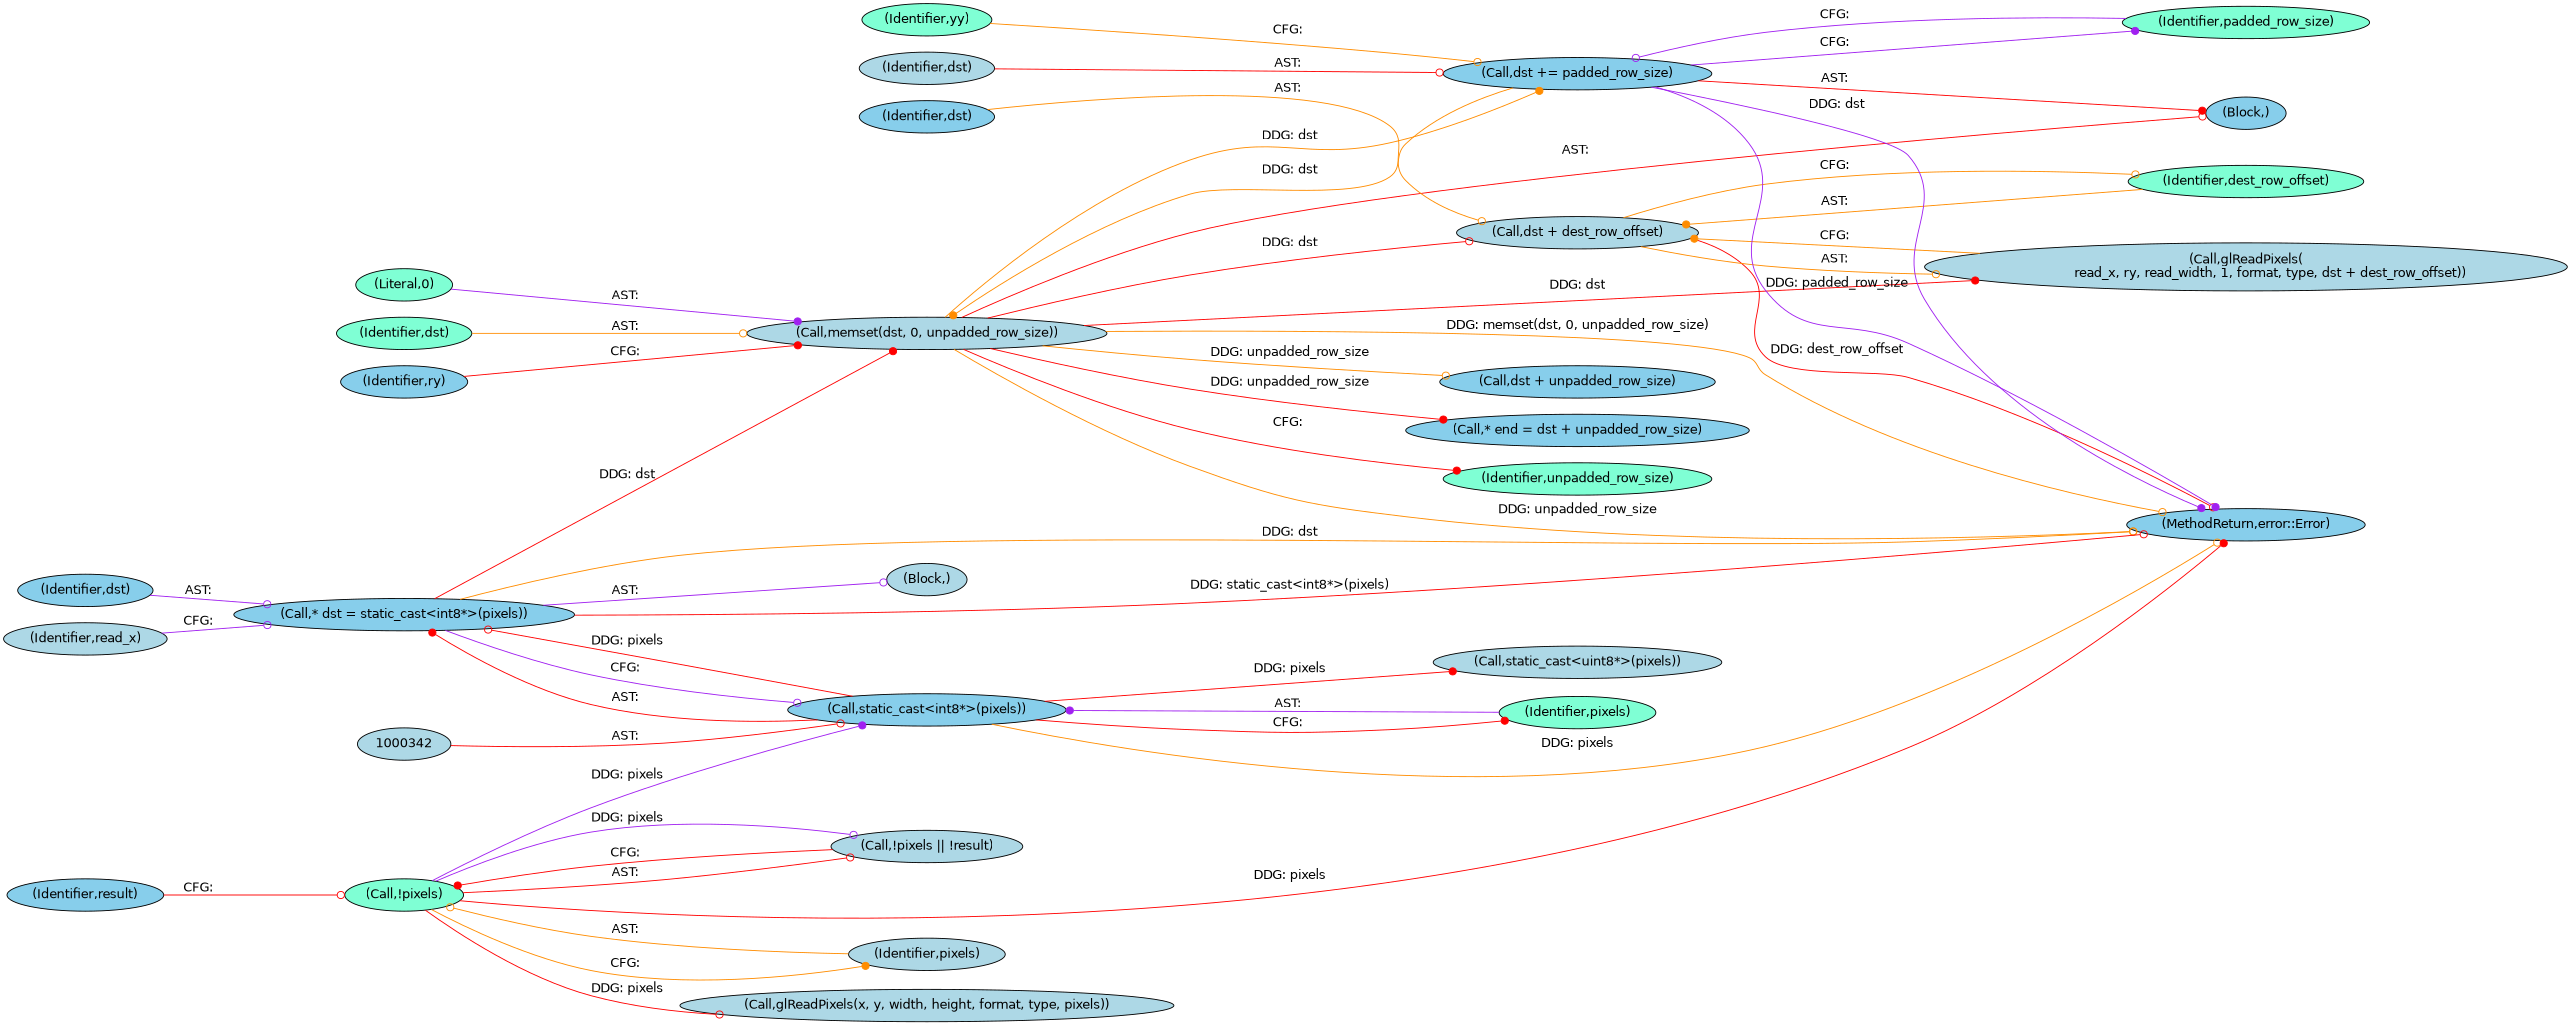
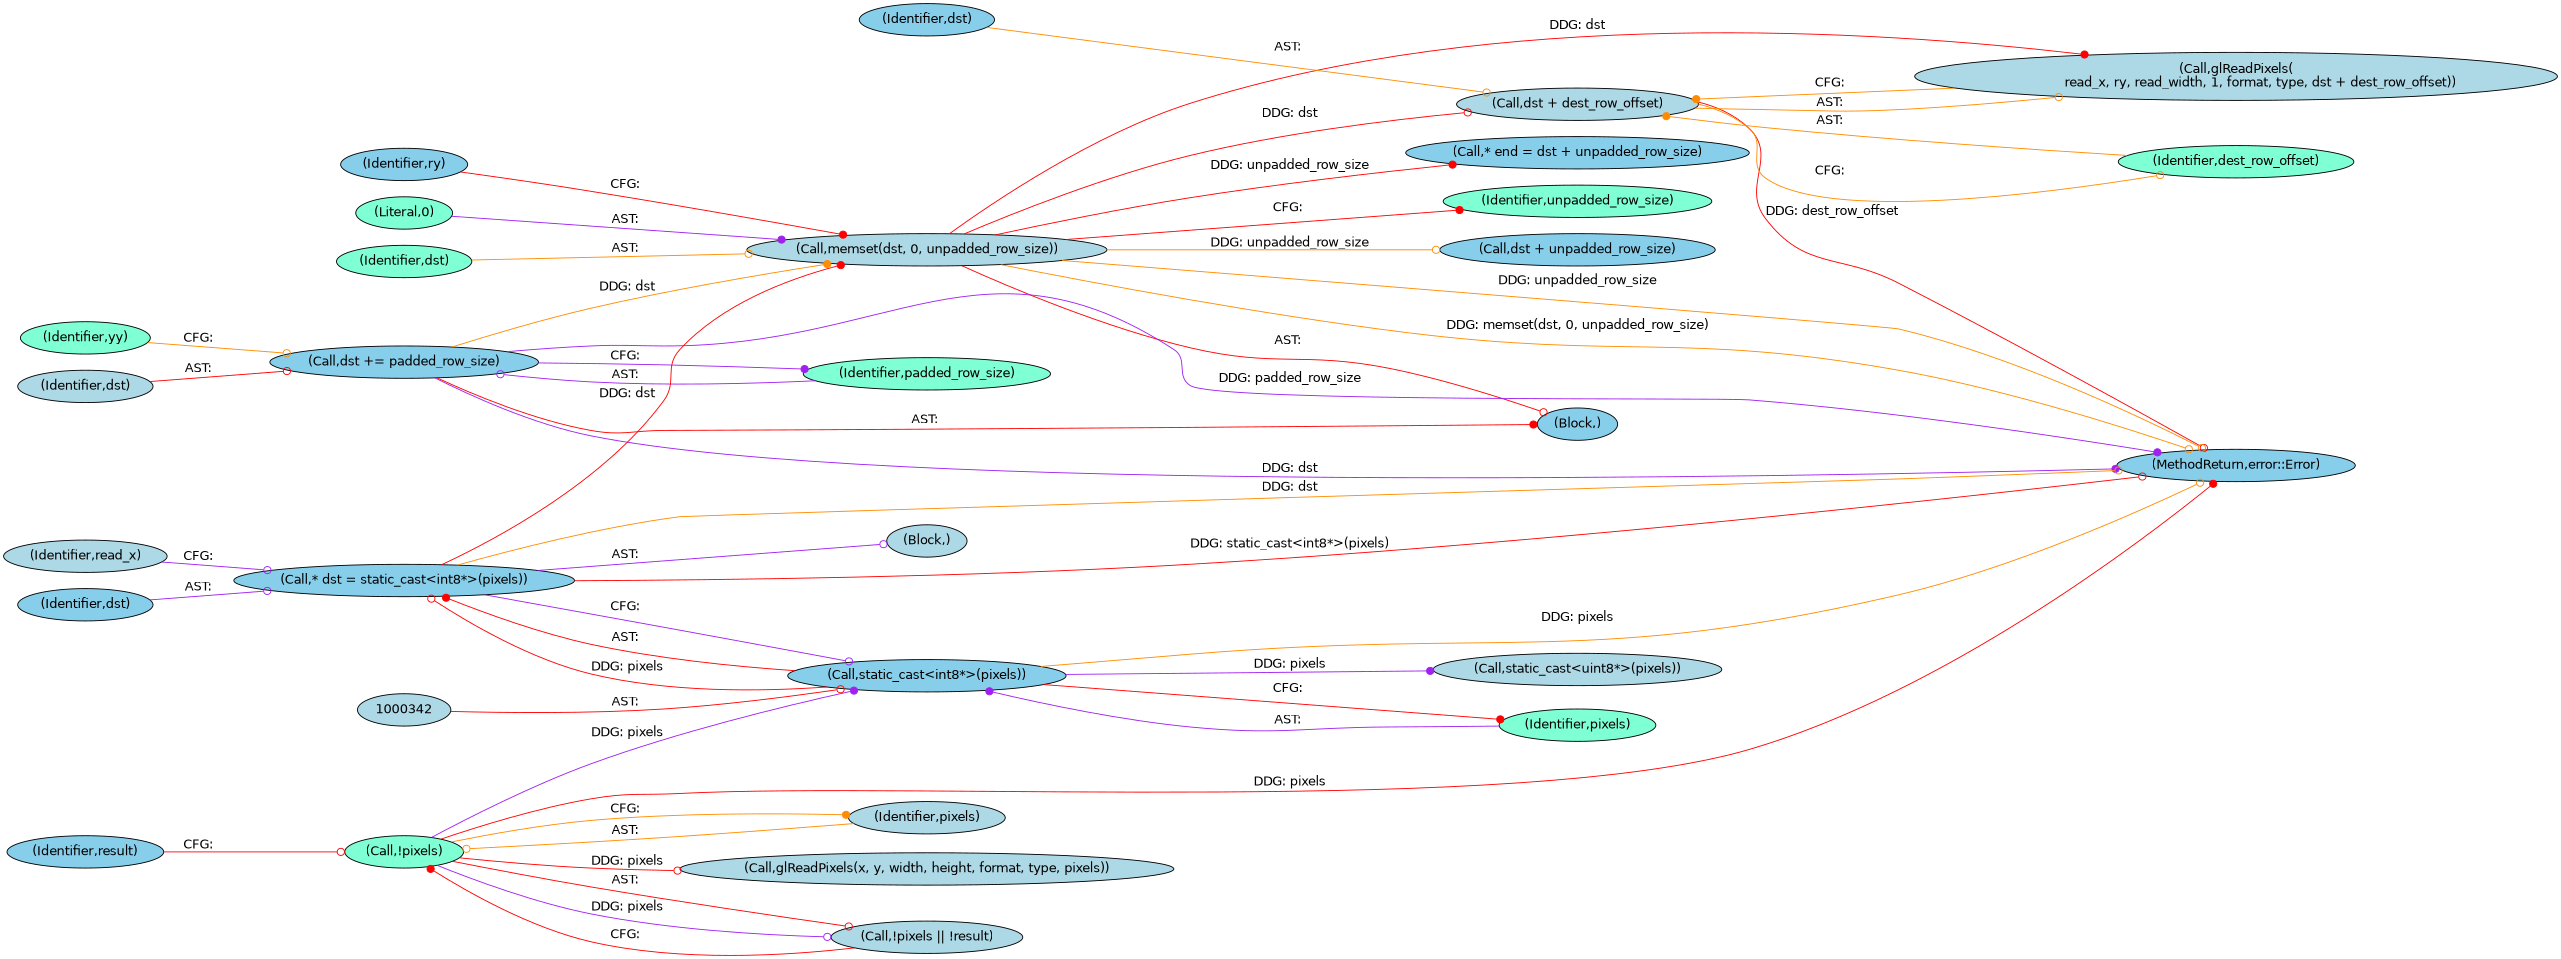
edge "(Identifier,padded_row_size)" -> "(Call,dst += padded_row_size)": label "CFG: " -> "AST: "
edge "(Call,memset(dst, 0, unpadded_row_size))" -> "(Call,dst += padded_row_size)": removed, label "DDG: dst"
edge "(Call,static_cast<int8*>(pixels))" -> "(Call,static_cast<uint8*>(pixels))": color red -> purple
